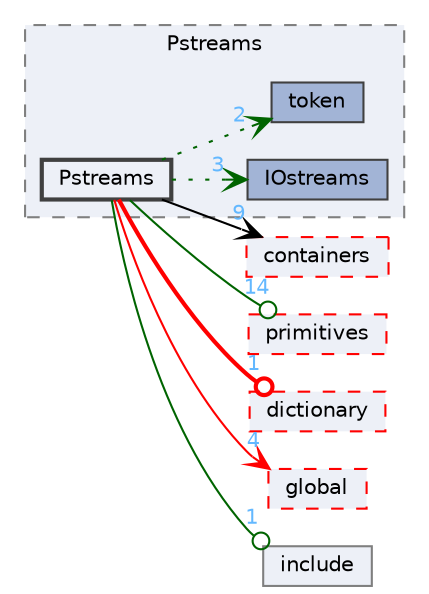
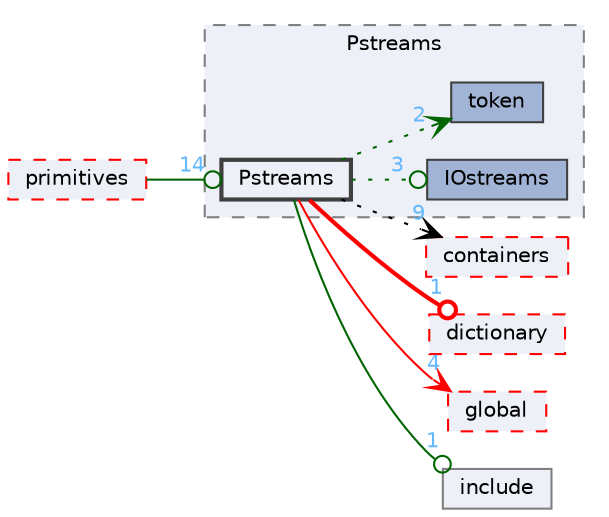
edge "Pstreams" -> "IOstreams": arrowhead vee -> odot
edge "Pstreams" -> "containers": style solid -> dotted
edge "Pstreams" -> "primitives": reversed
